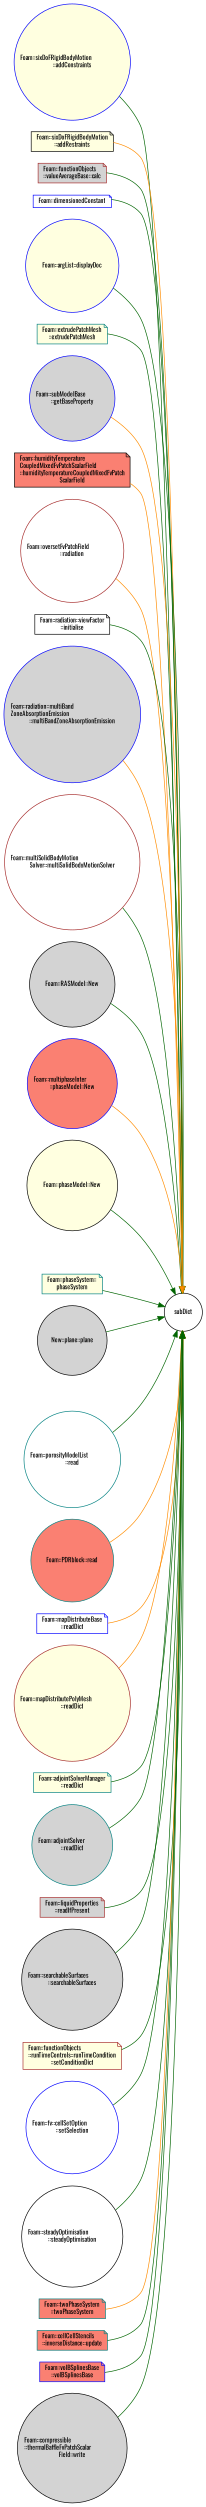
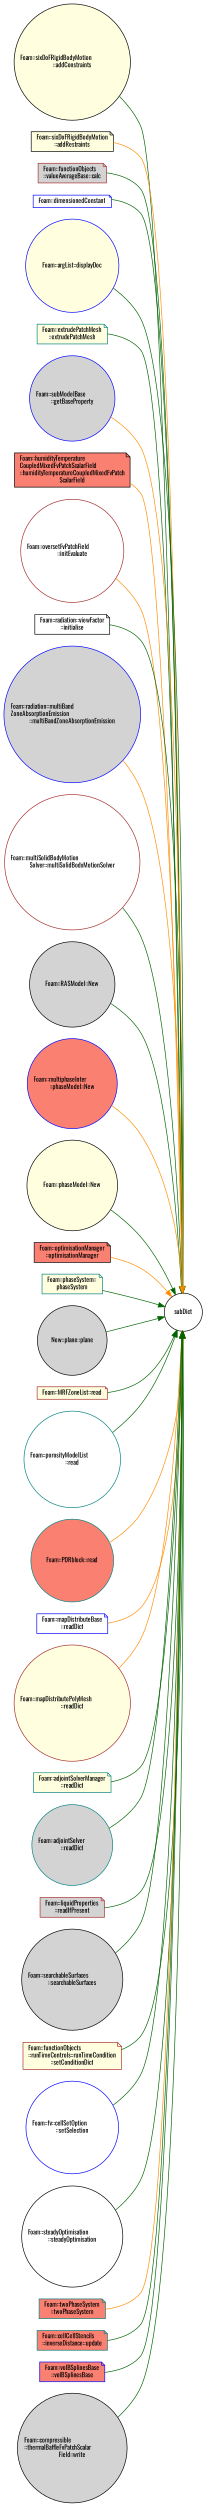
node "Foam::sixDoFRigidBodyMotion ::addConstraints": color blue -> black
node "Foam::oversetFvPatchField ::radiation": label "Foam::oversetFvPatchField ::radiation" -> "Foam::oversetFvPatchField ::initEvaluate"
node "Foam::optimisationManager ::optimisationManager": added
node "Foam::MRFZoneList::read": added
